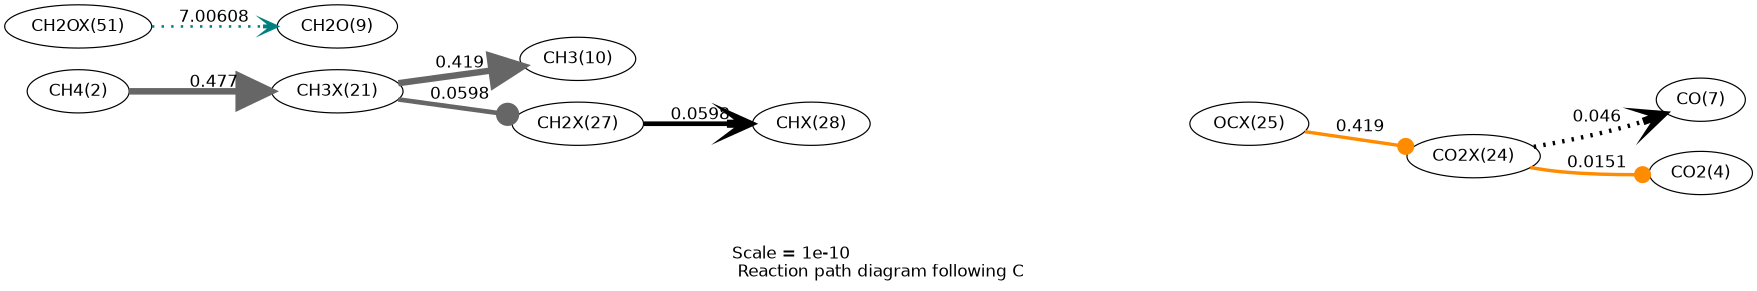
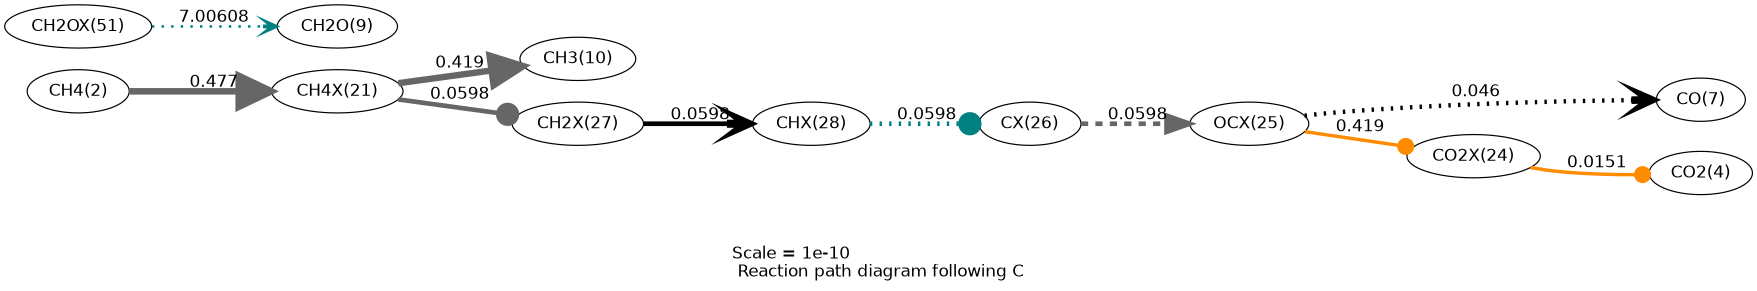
node "CH3X(21)": label "CH3X(21)" -> "CH4X(21)"
node "CX(26)": added
edge "CO2X(24)" -> "CO(7)": now "OCX(25)" -> "CO(7)"
